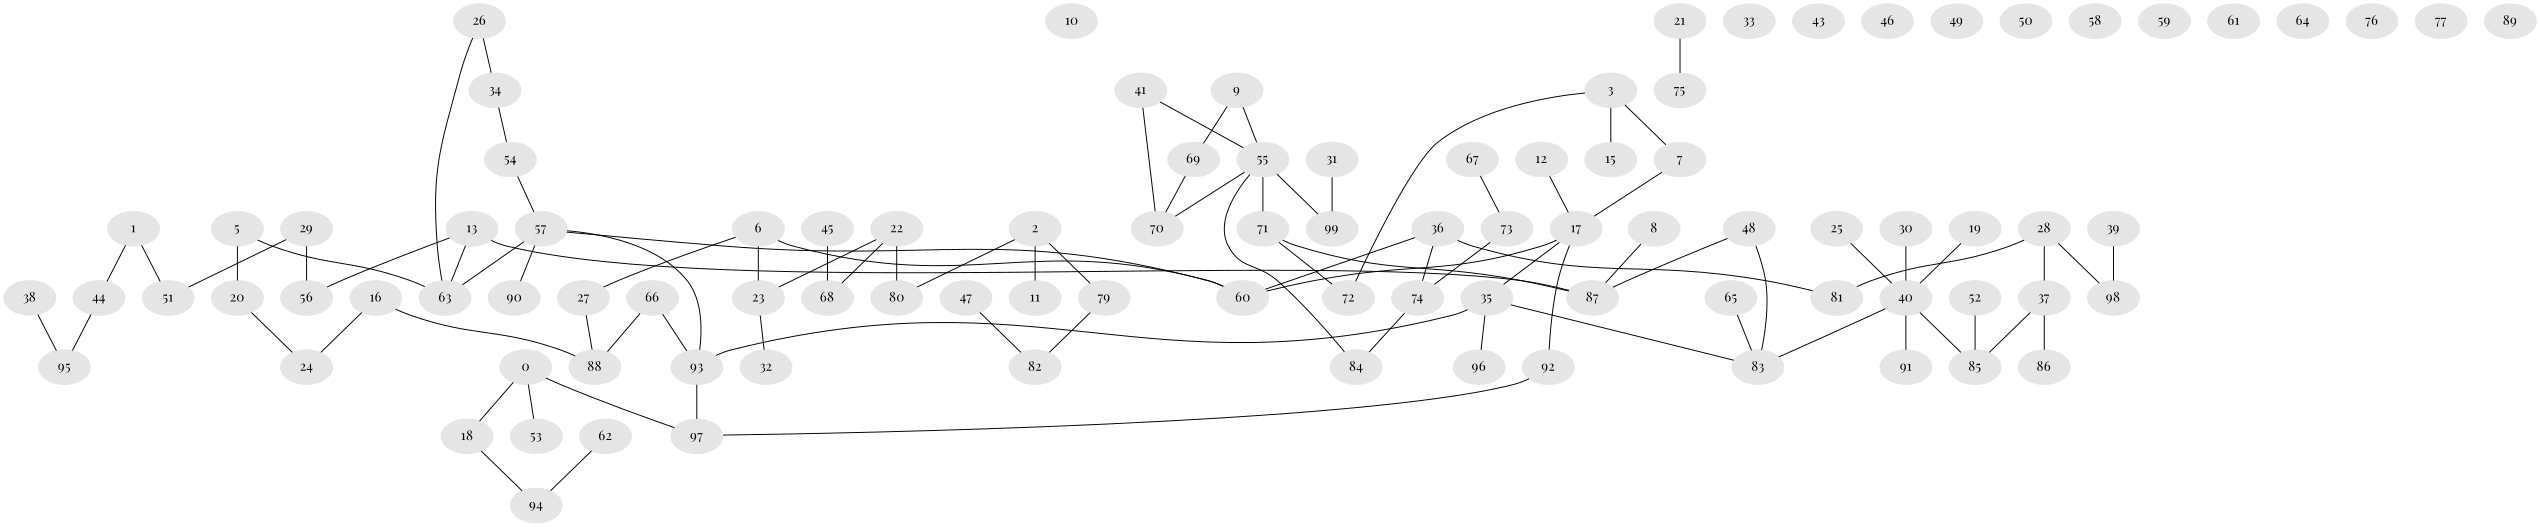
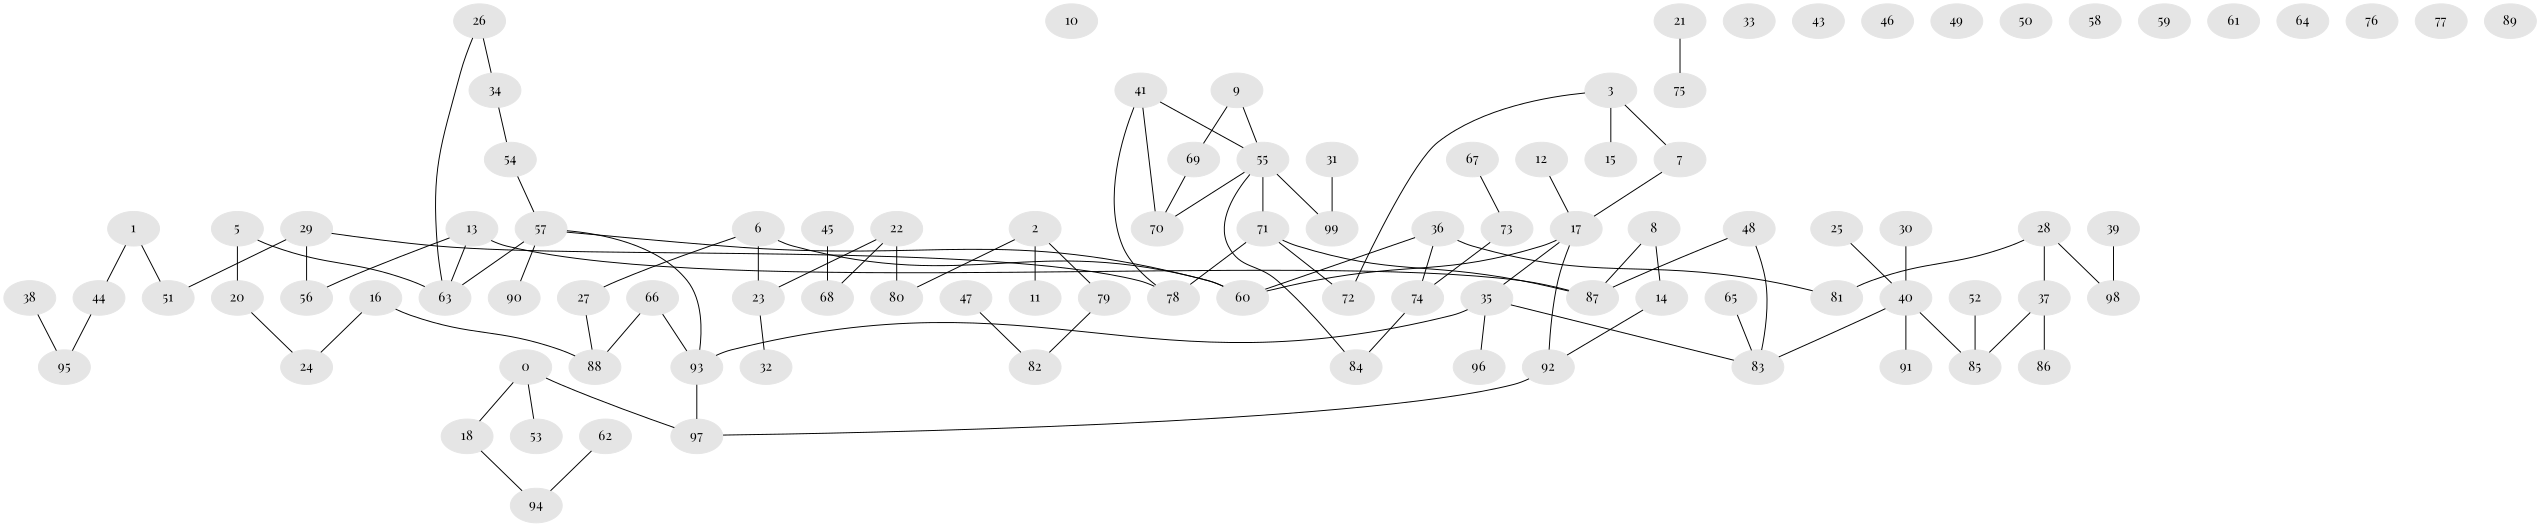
node "19": removed
node "78": added
node "14": added
